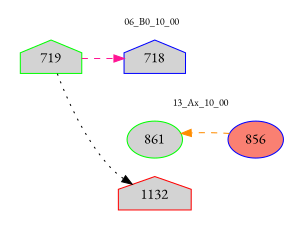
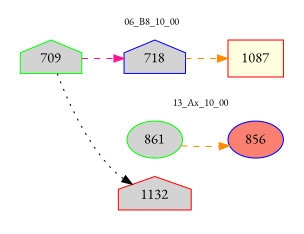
cluster "06_B0_10_00": label "06_B0_10_00" -> "06_B8_10_00"
node "719": label "719" -> "709"
node "1087": added
edge "856" -> "861": reversed
